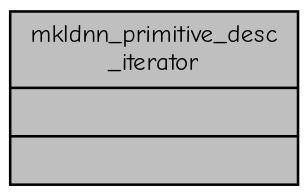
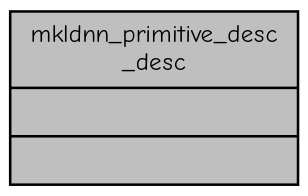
node "mkldnn_primitive_desc": text "_iterator" -> "_desc"
